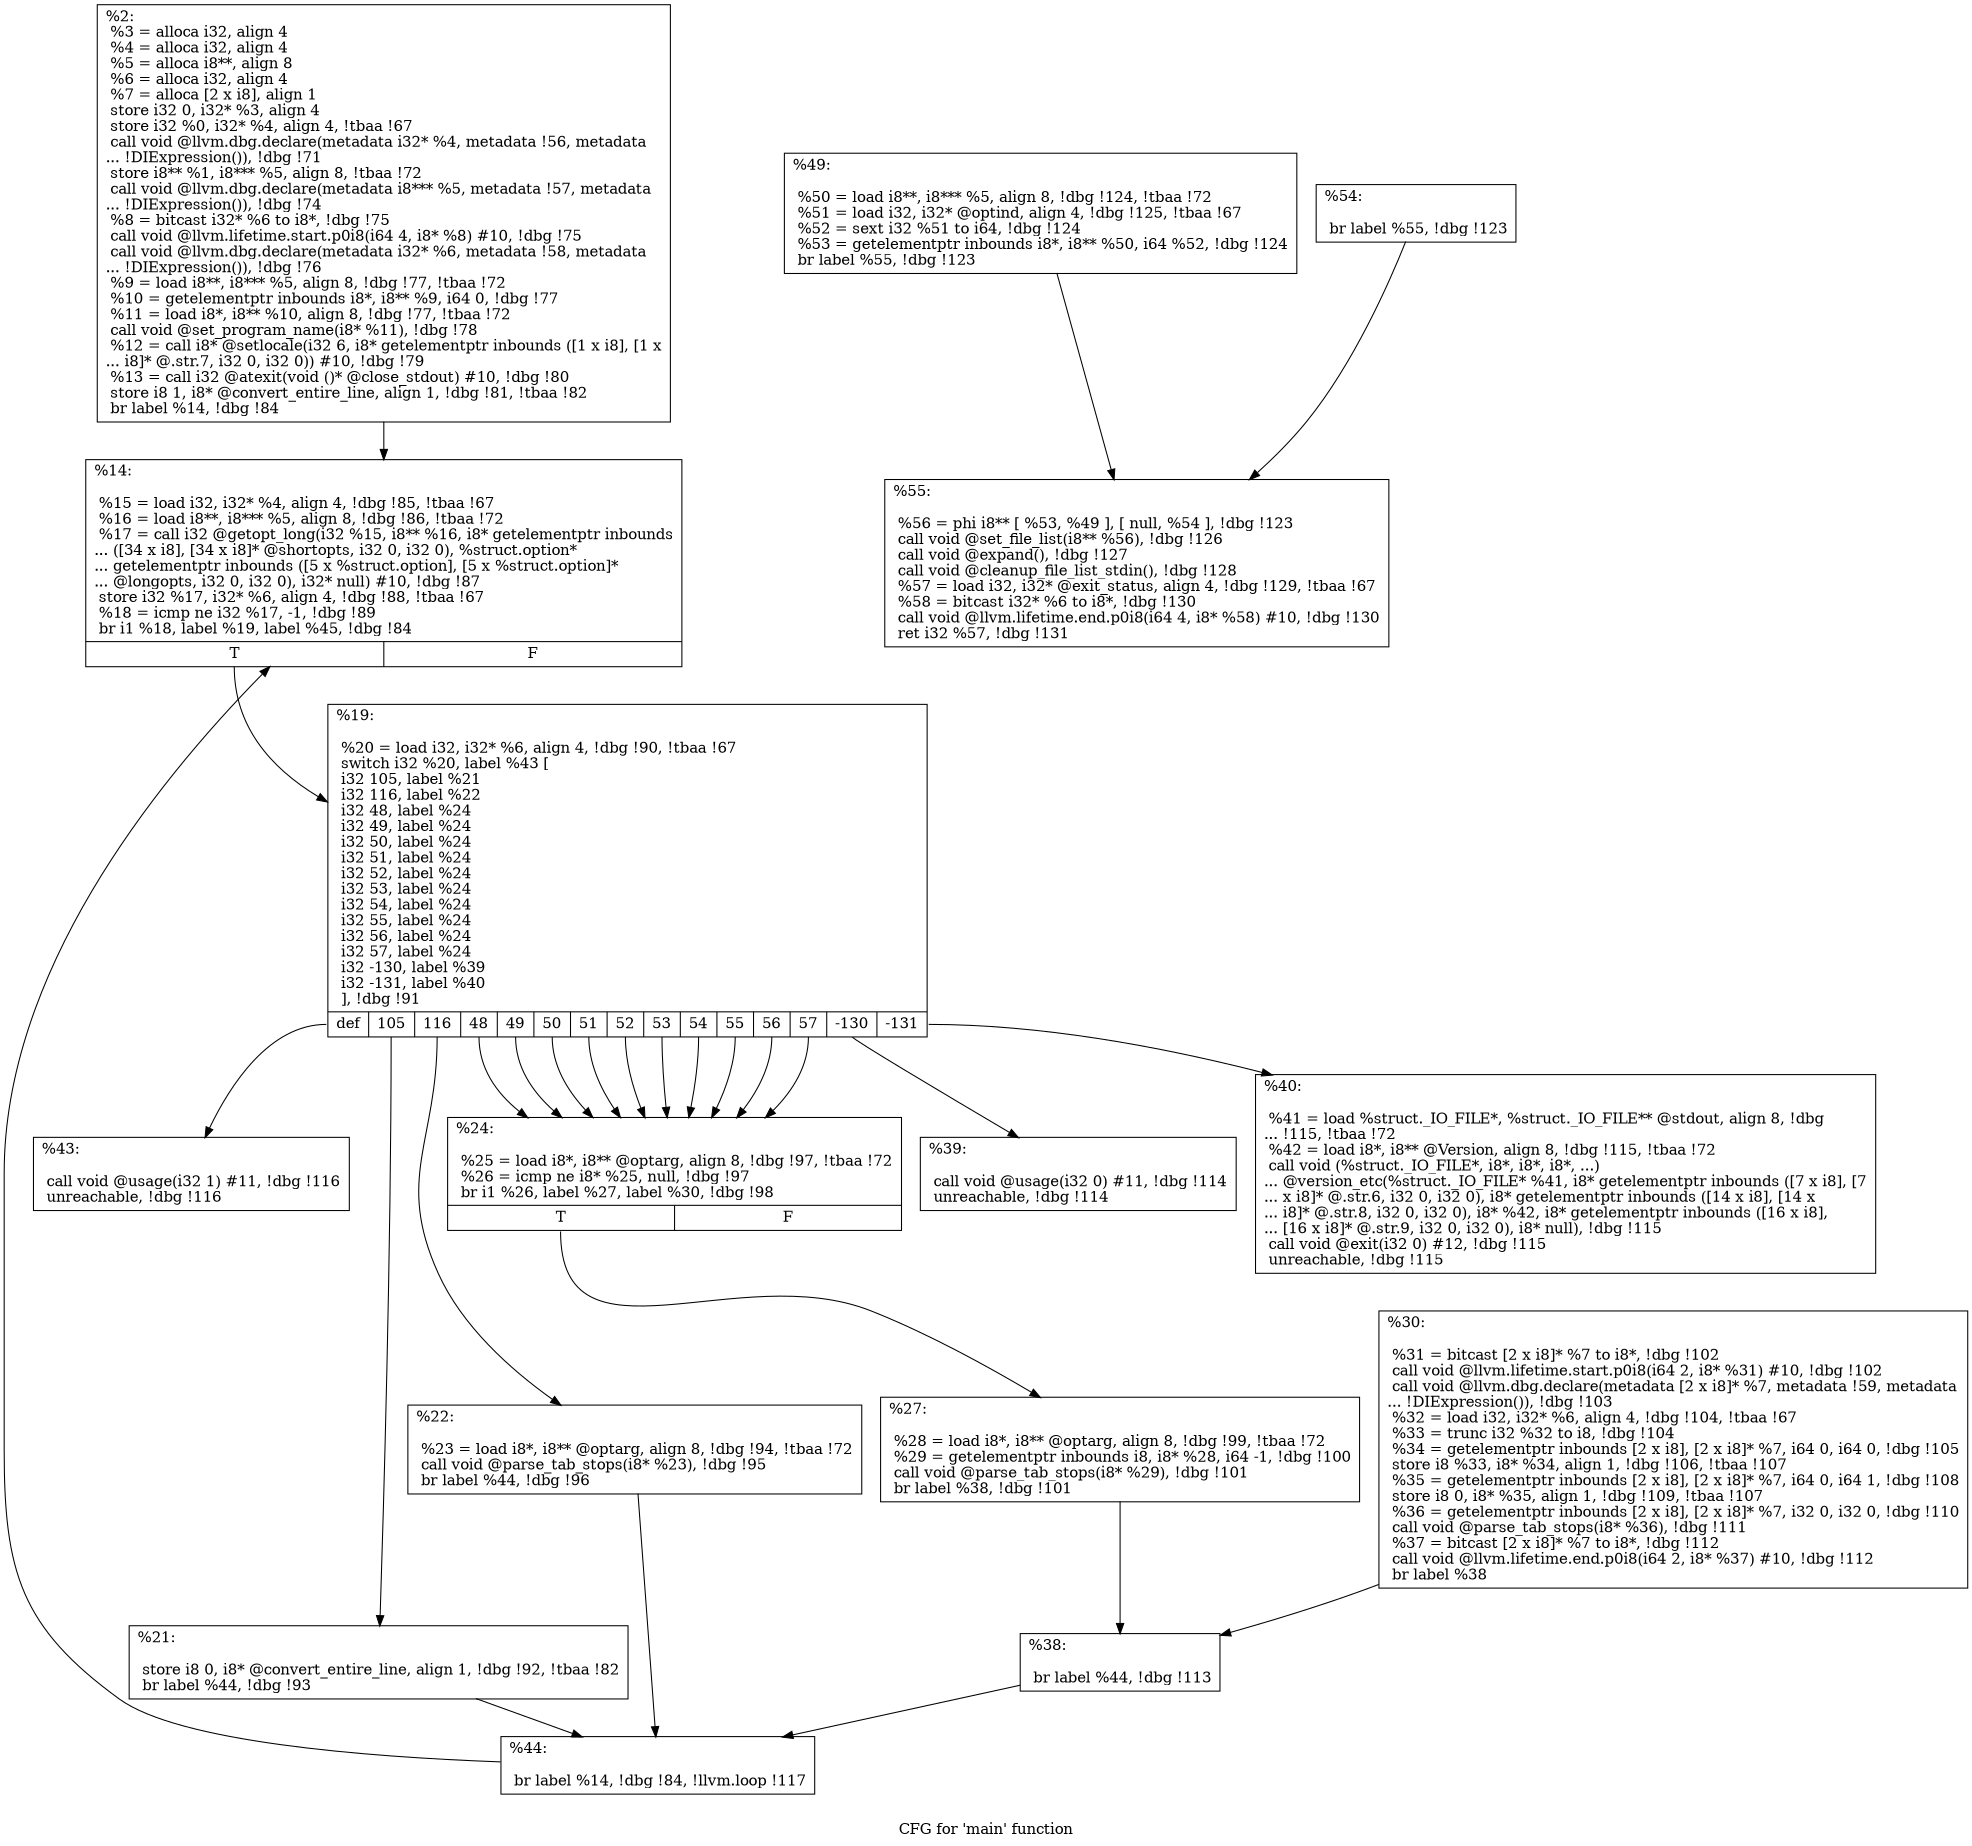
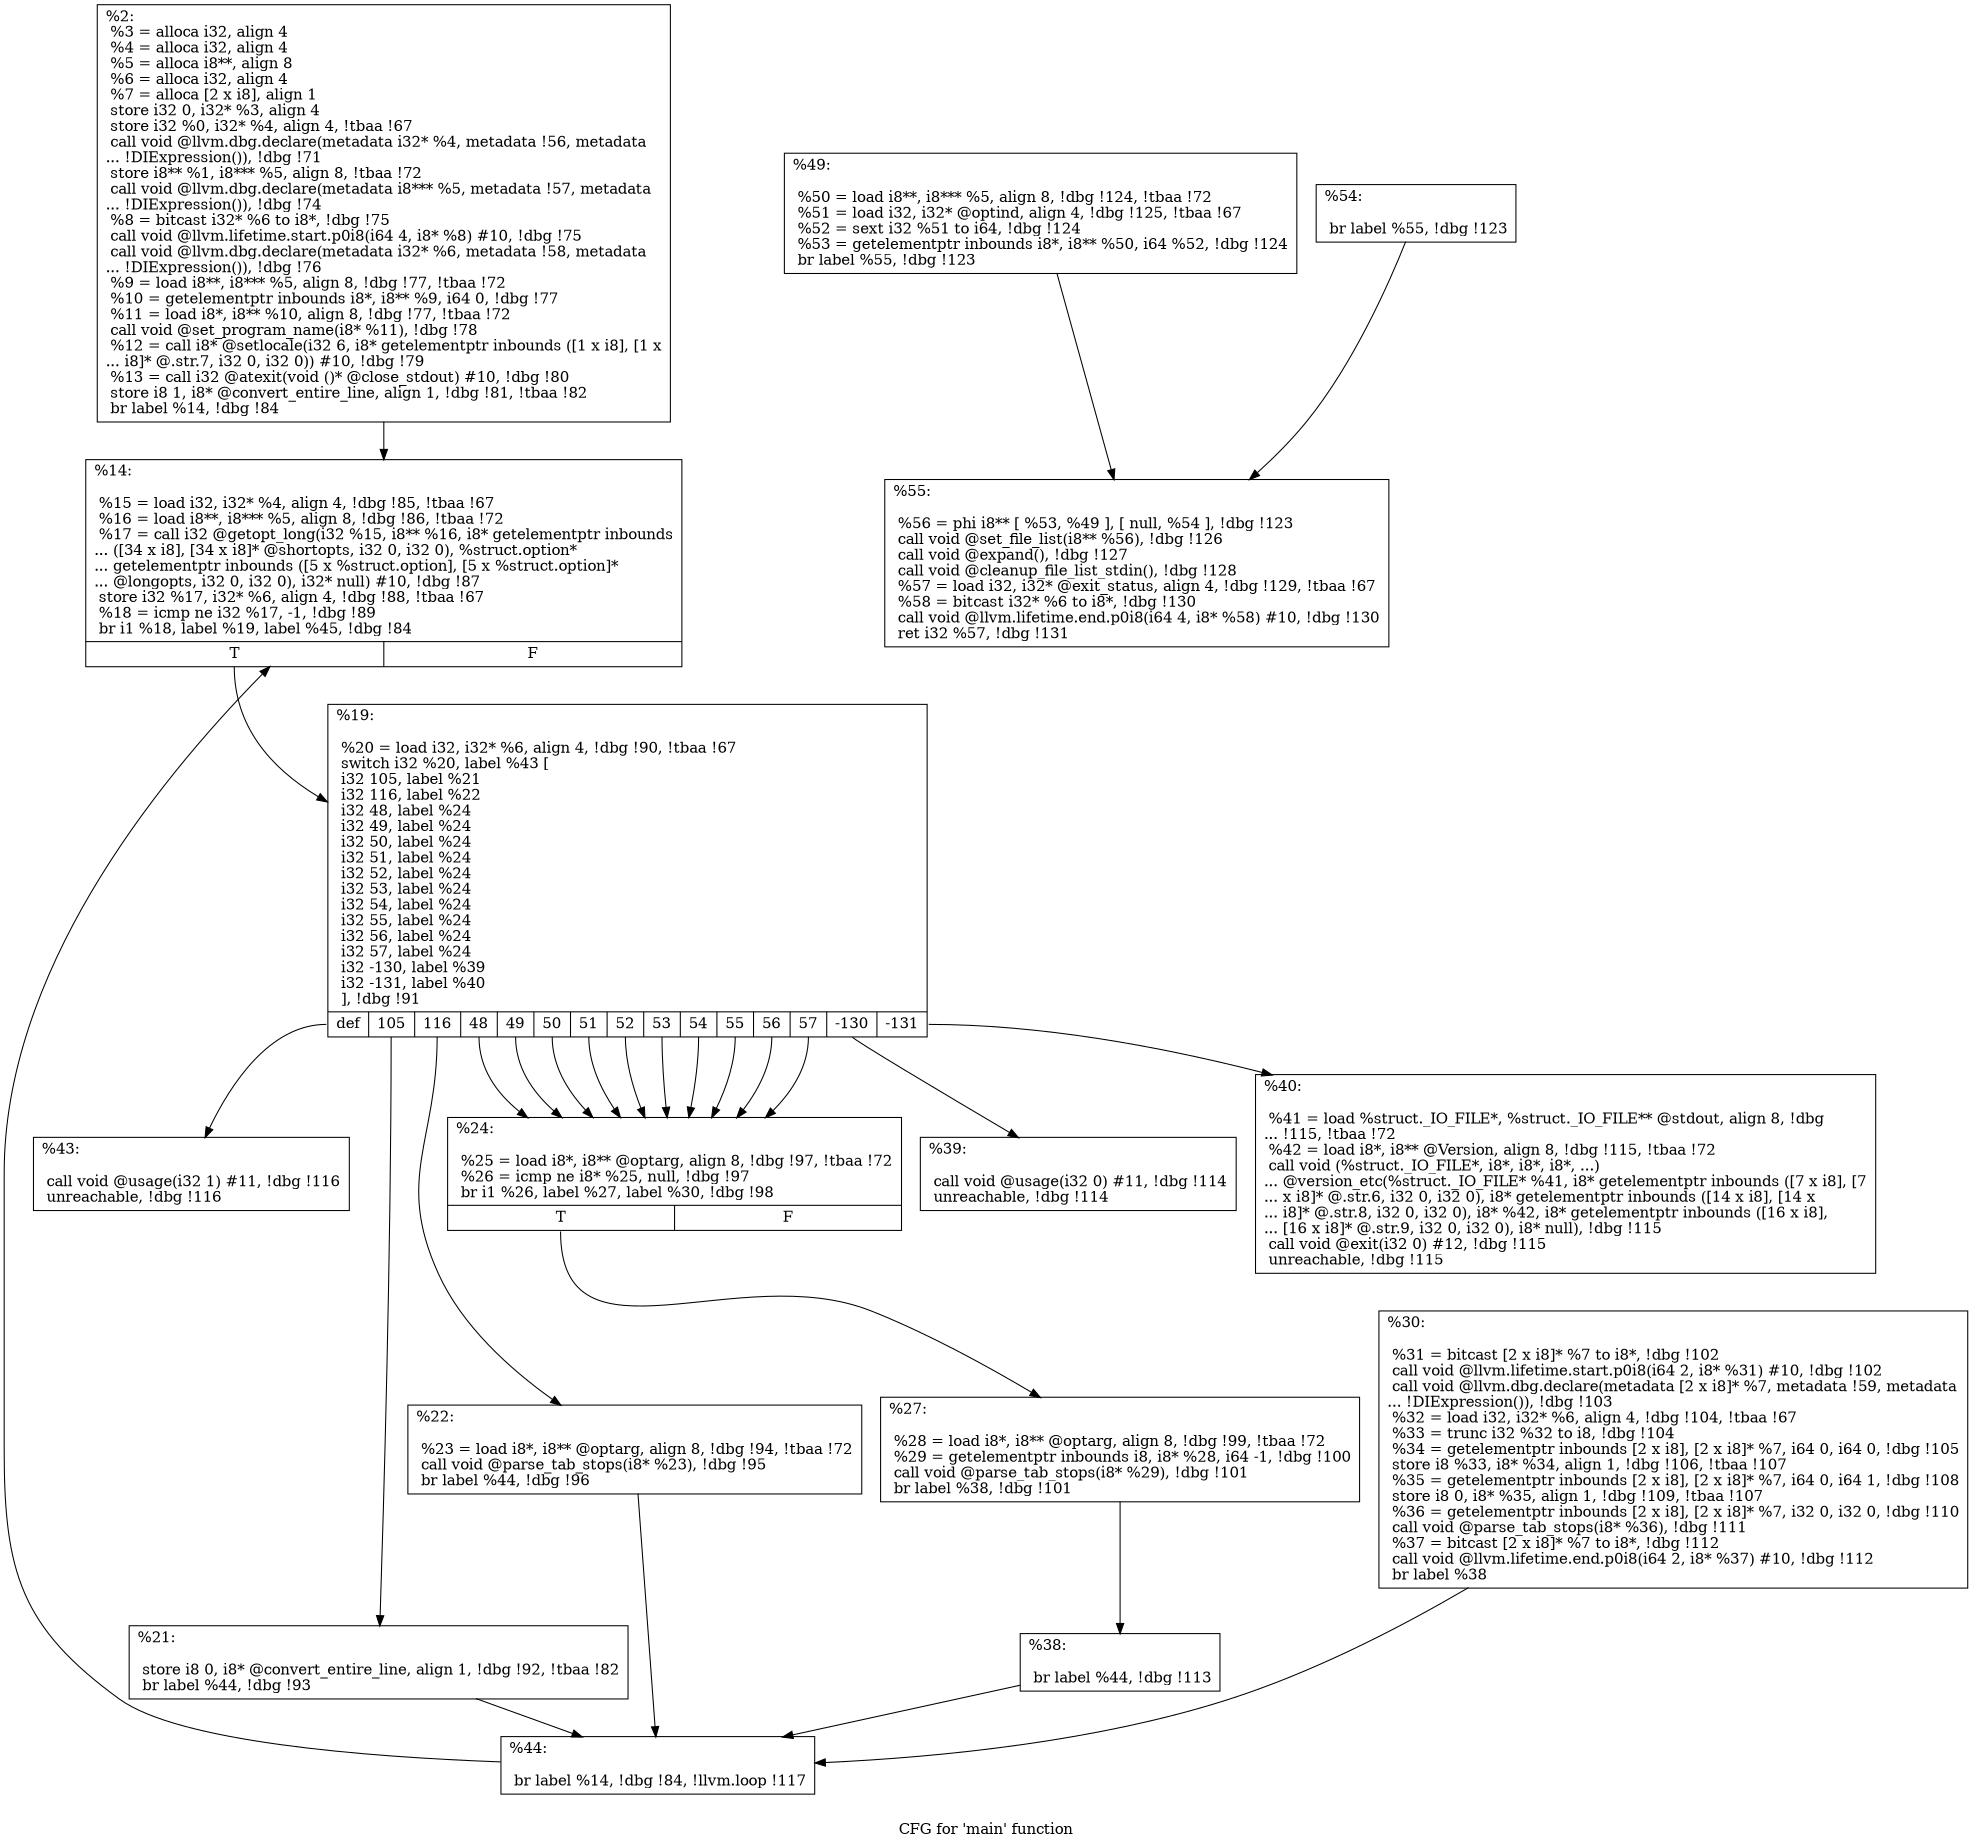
edge "%30:" -> "%38:": now "%30:" -> "%44:"
